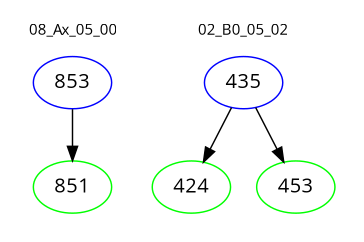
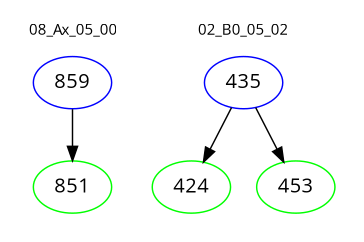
node "853": label "853" -> "859"
